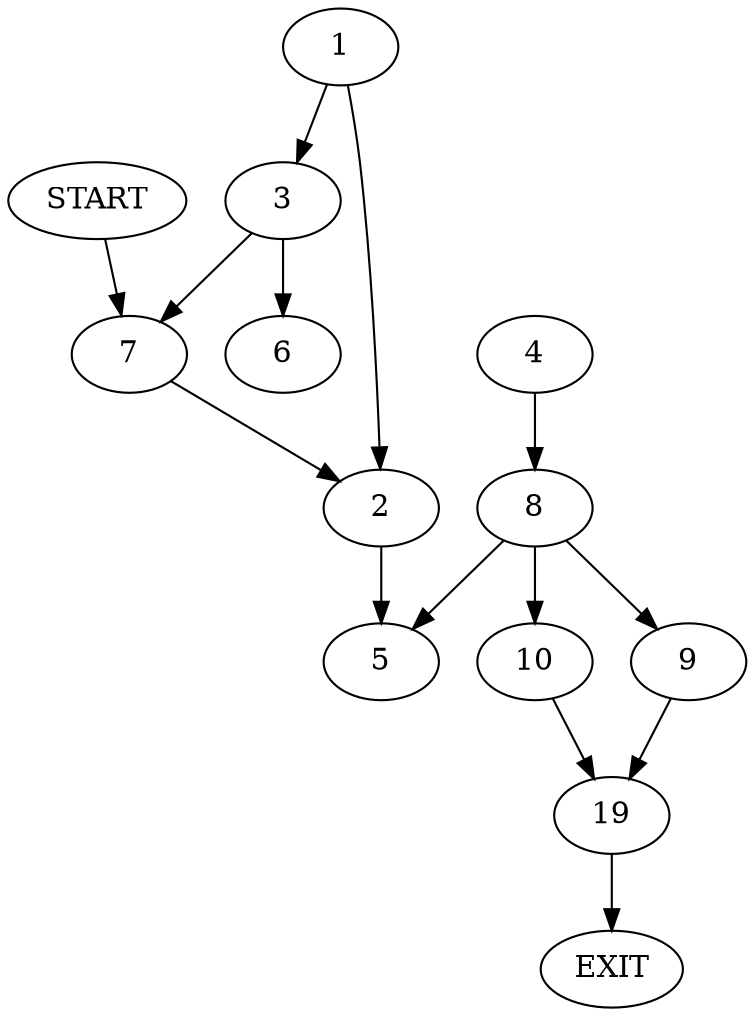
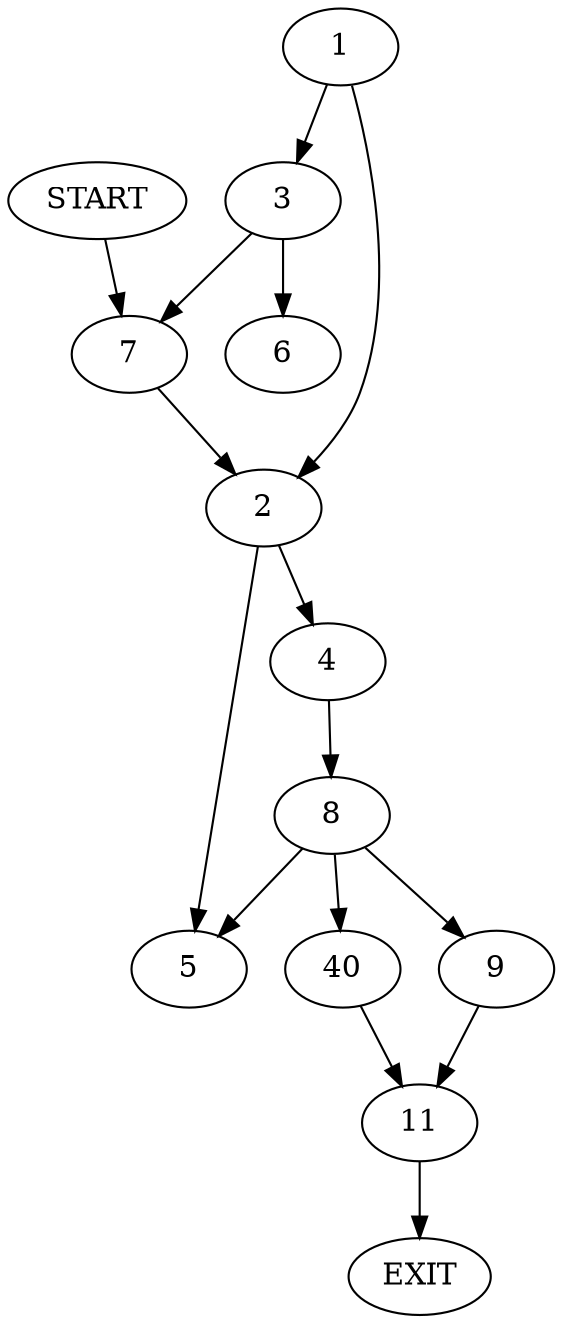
edge "2" -> "4": added
node "10": label "10" -> "40"
node "19": label "19" -> "11"
